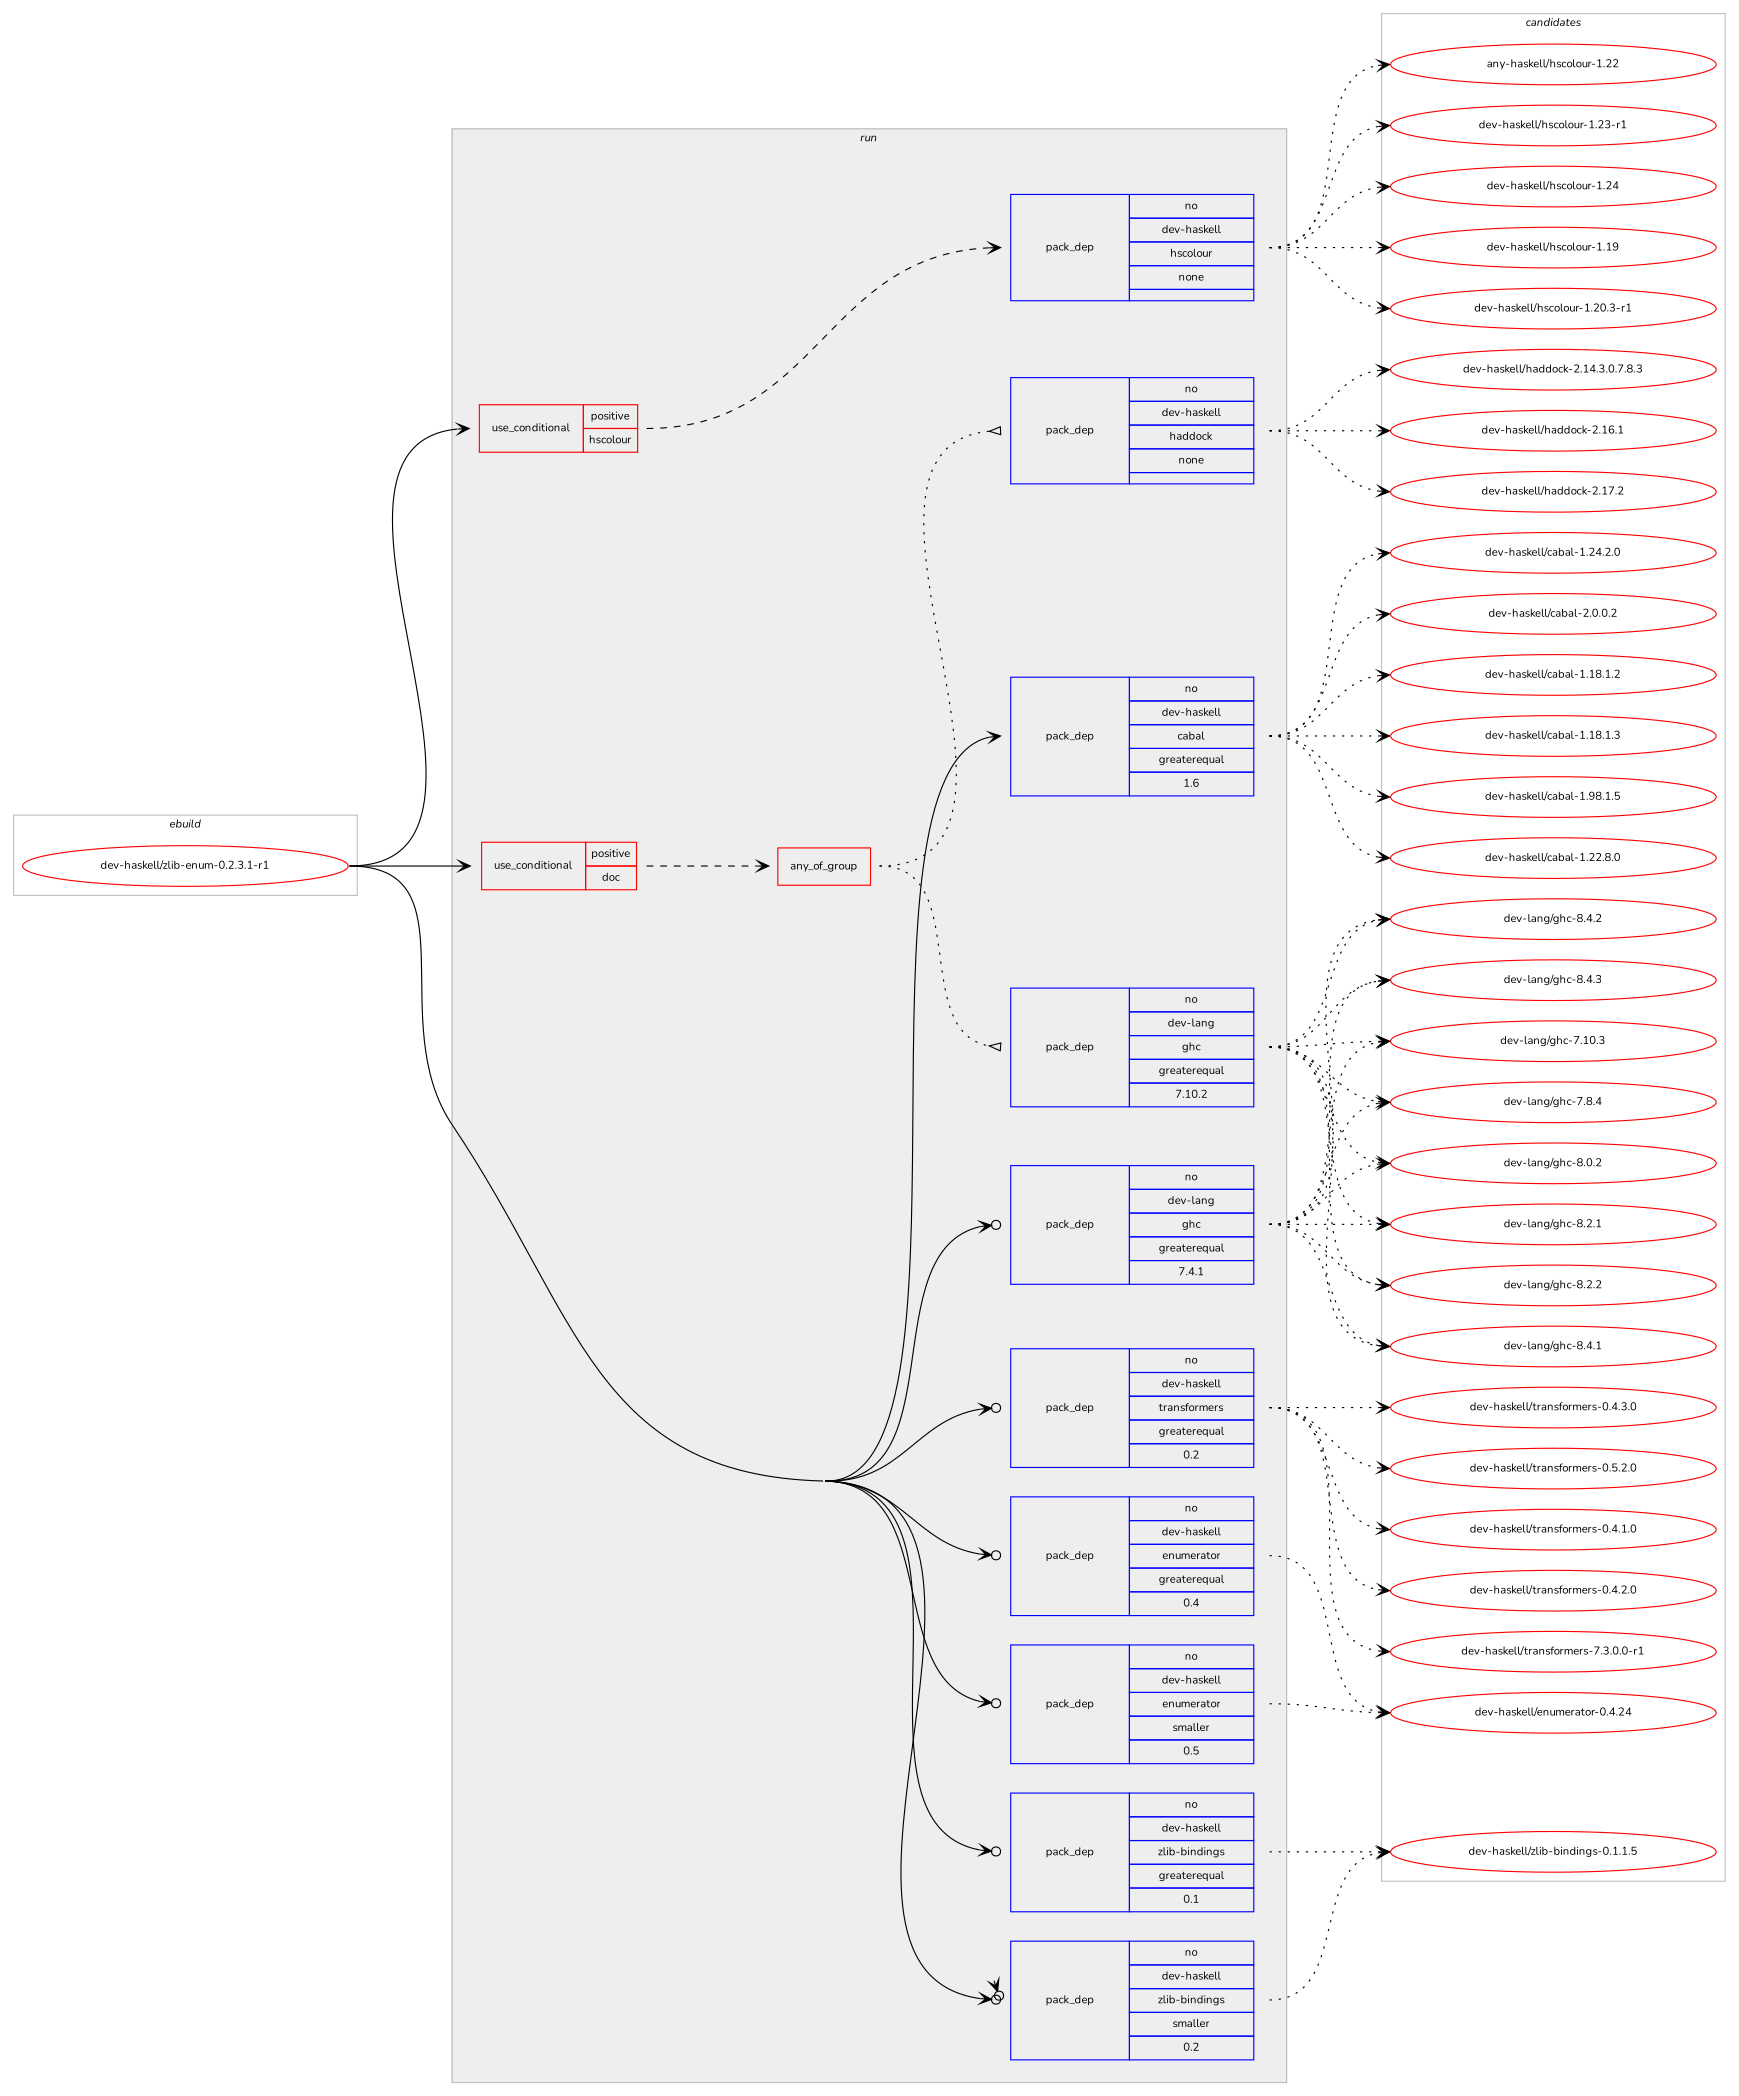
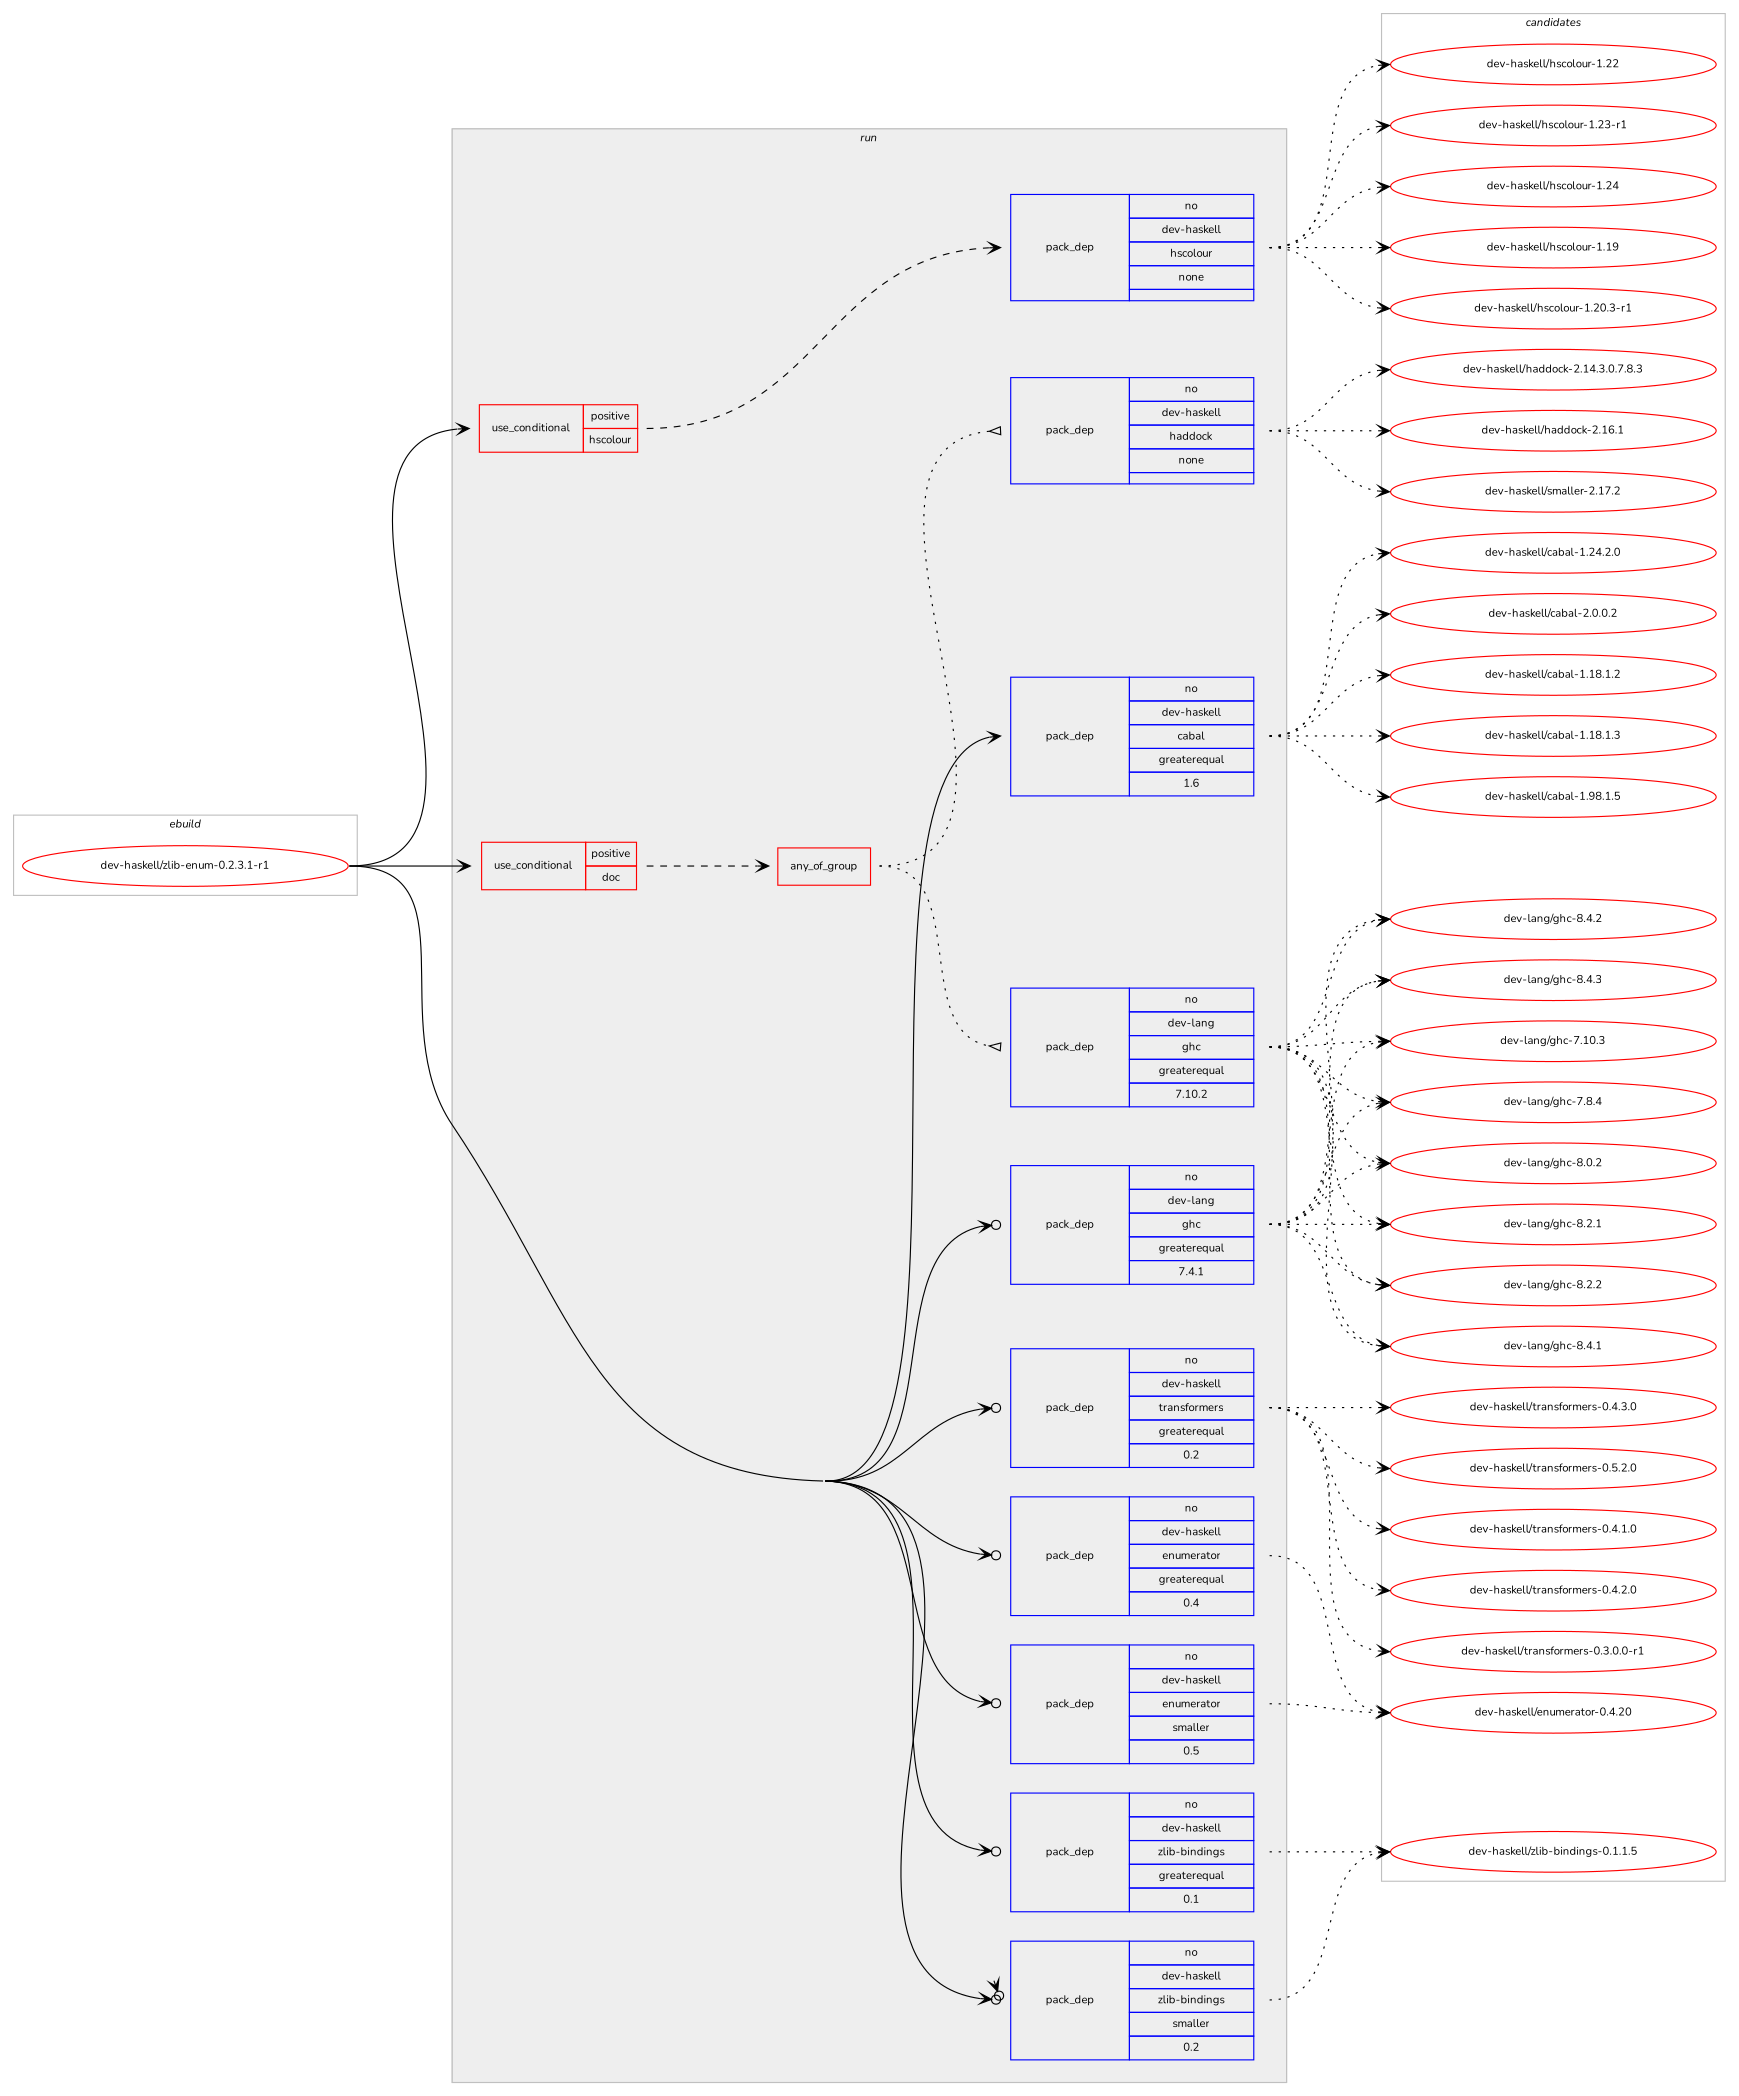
node "any-haskell/hscolour-1.22": label "any-haskell/hscolour-1.22" -> "dev-haskell/hscolour-1.22"
node "dev-haskell/haddock-2.17.2": label "dev-haskell/haddock-2.17.2" -> "dev-haskell/smaller-2.17.2"
node "dev-haskell/cabal-1.22.8.0": removed
node "dev-haskell/transformers-7.3.0.0-r1": label "dev-haskell/transformers-7.3.0.0-r1" -> "dev-haskell/transformers-0.3.0.0-r1"
node "dev-haskell/enumerator-0.4.24": label "dev-haskell/enumerator-0.4.24" -> "dev-haskell/enumerator-0.4.20"
